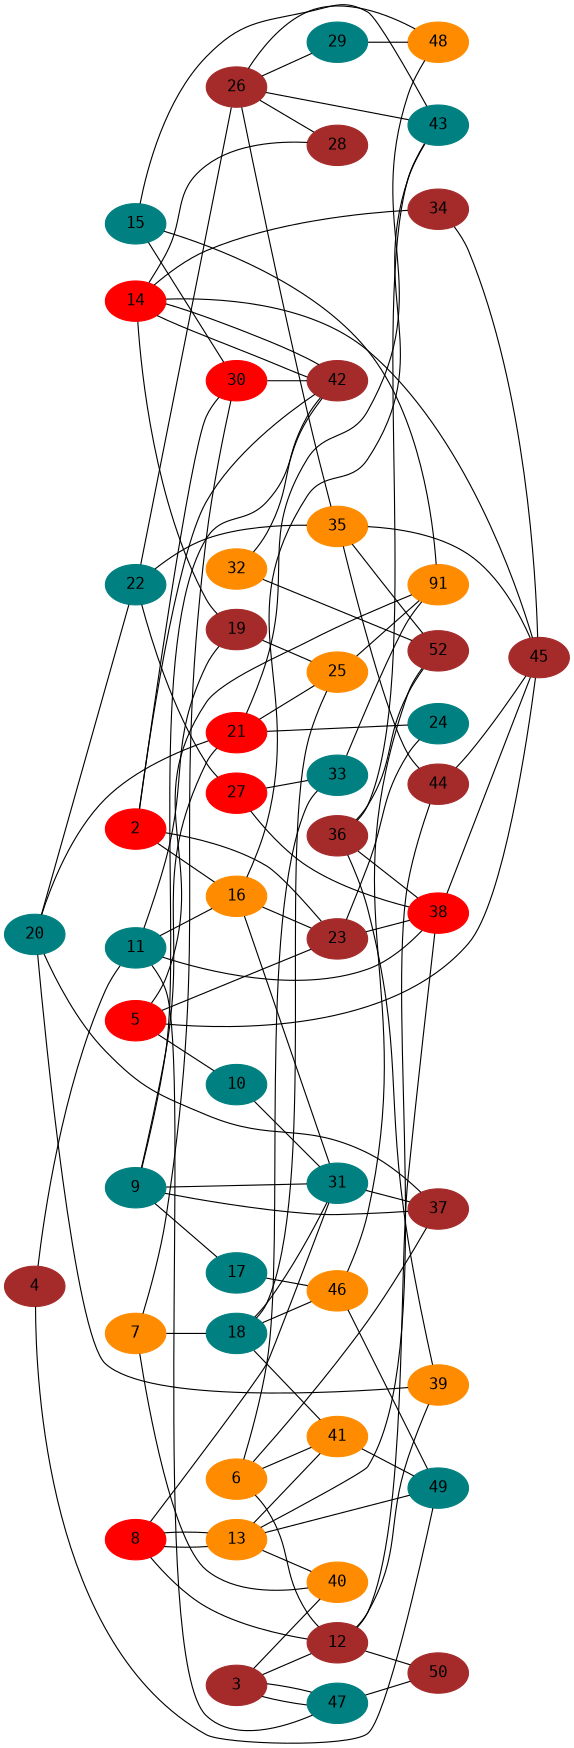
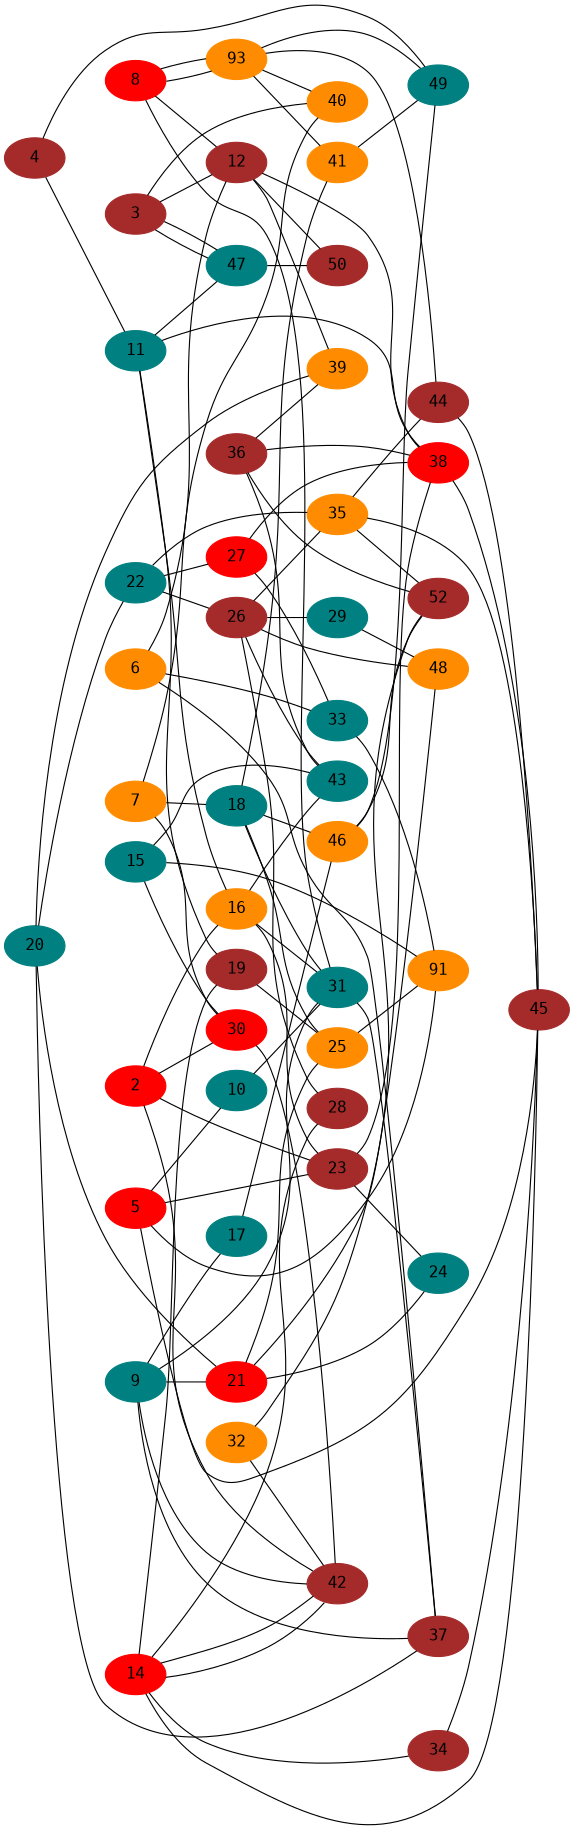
edge "41" -- "6": removed
node "13": label "13" -> "93"
